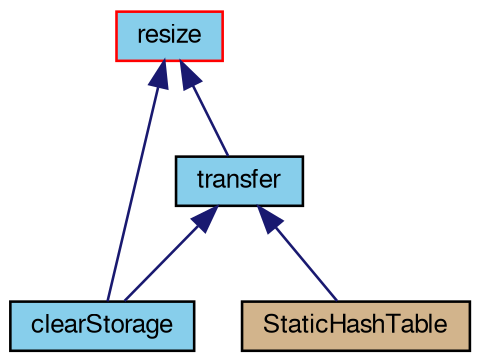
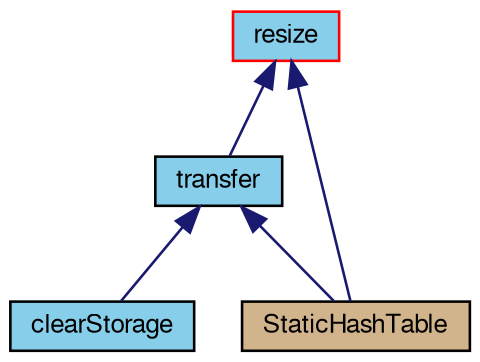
edge "clearStorage" -> "resize": now "StaticHashTable" -> "resize"
